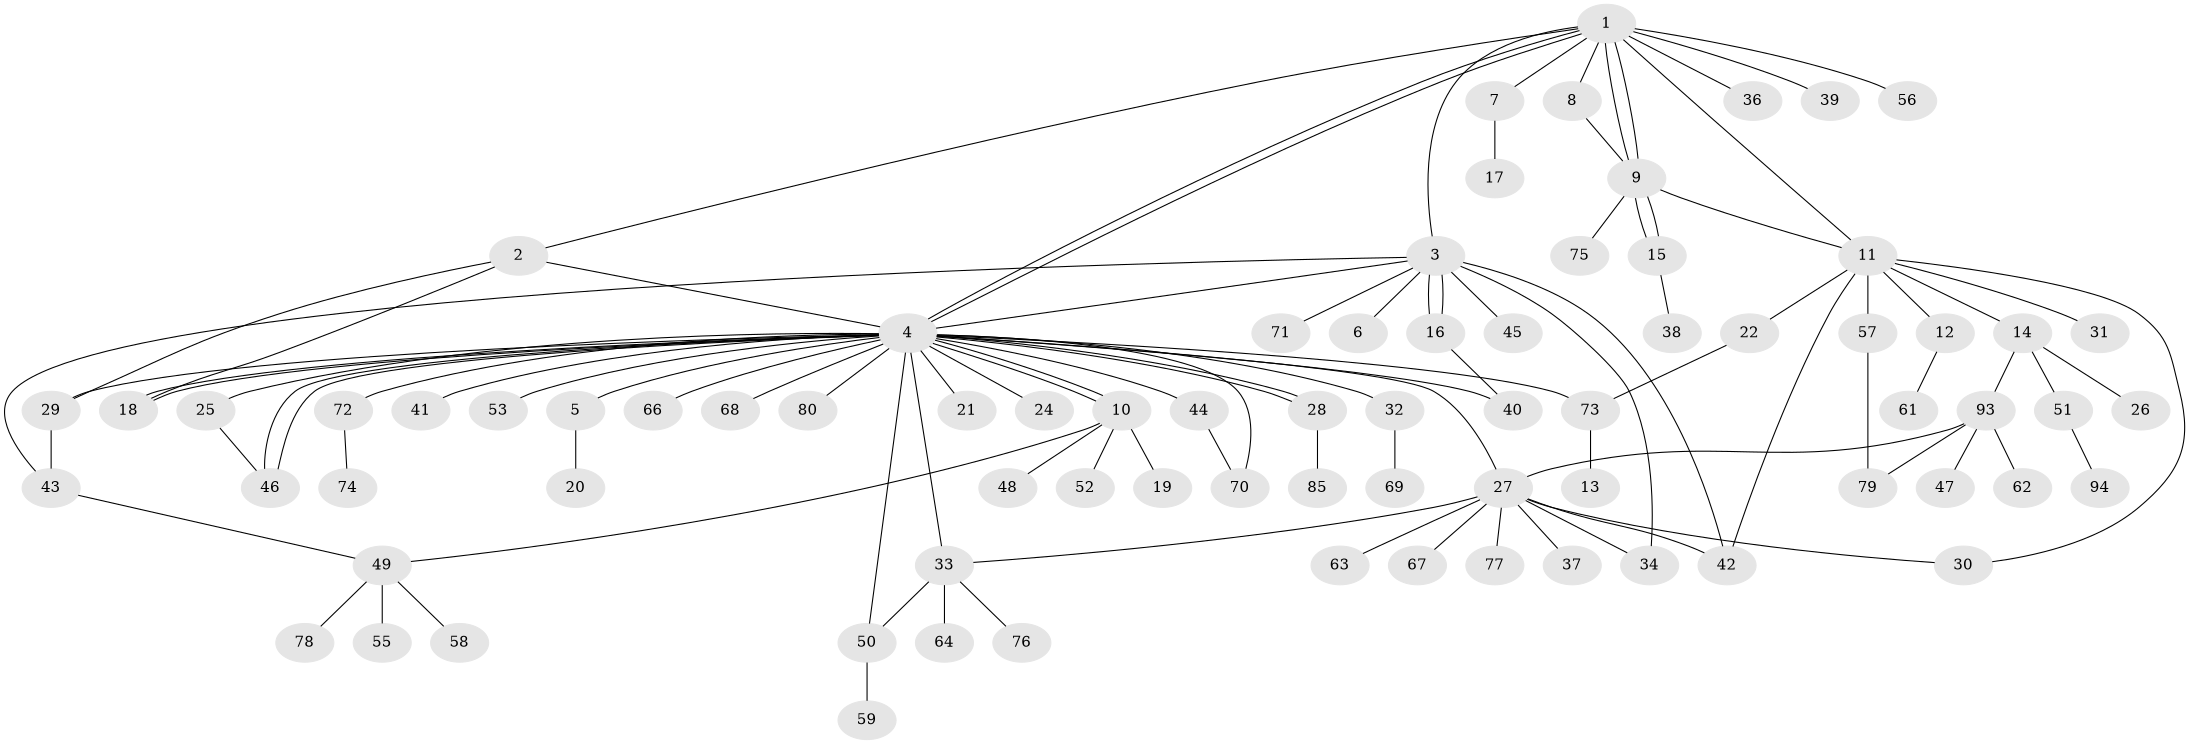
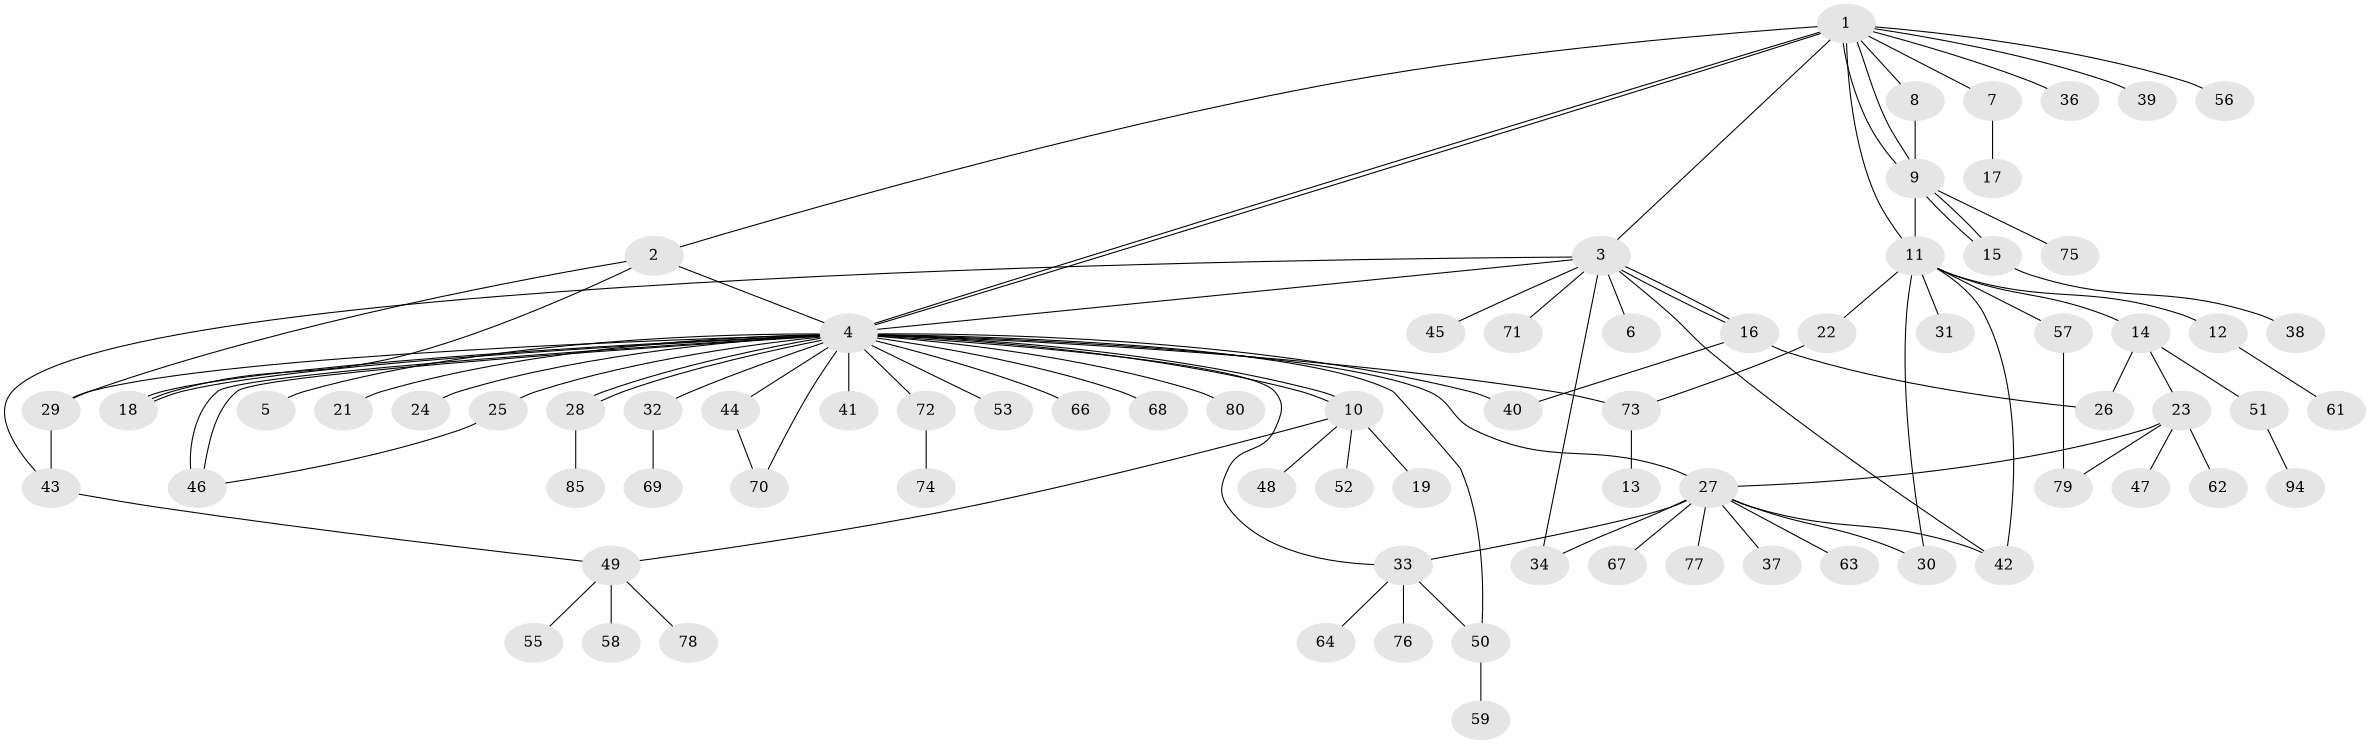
edge "16" -- "26": added
node "93": label "93" -> "23"
node "20": removed
